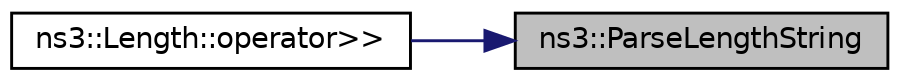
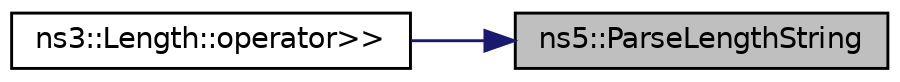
node "ns3::ParseLengthString": label "ns3::ParseLengthString" -> "ns5::ParseLengthString"
